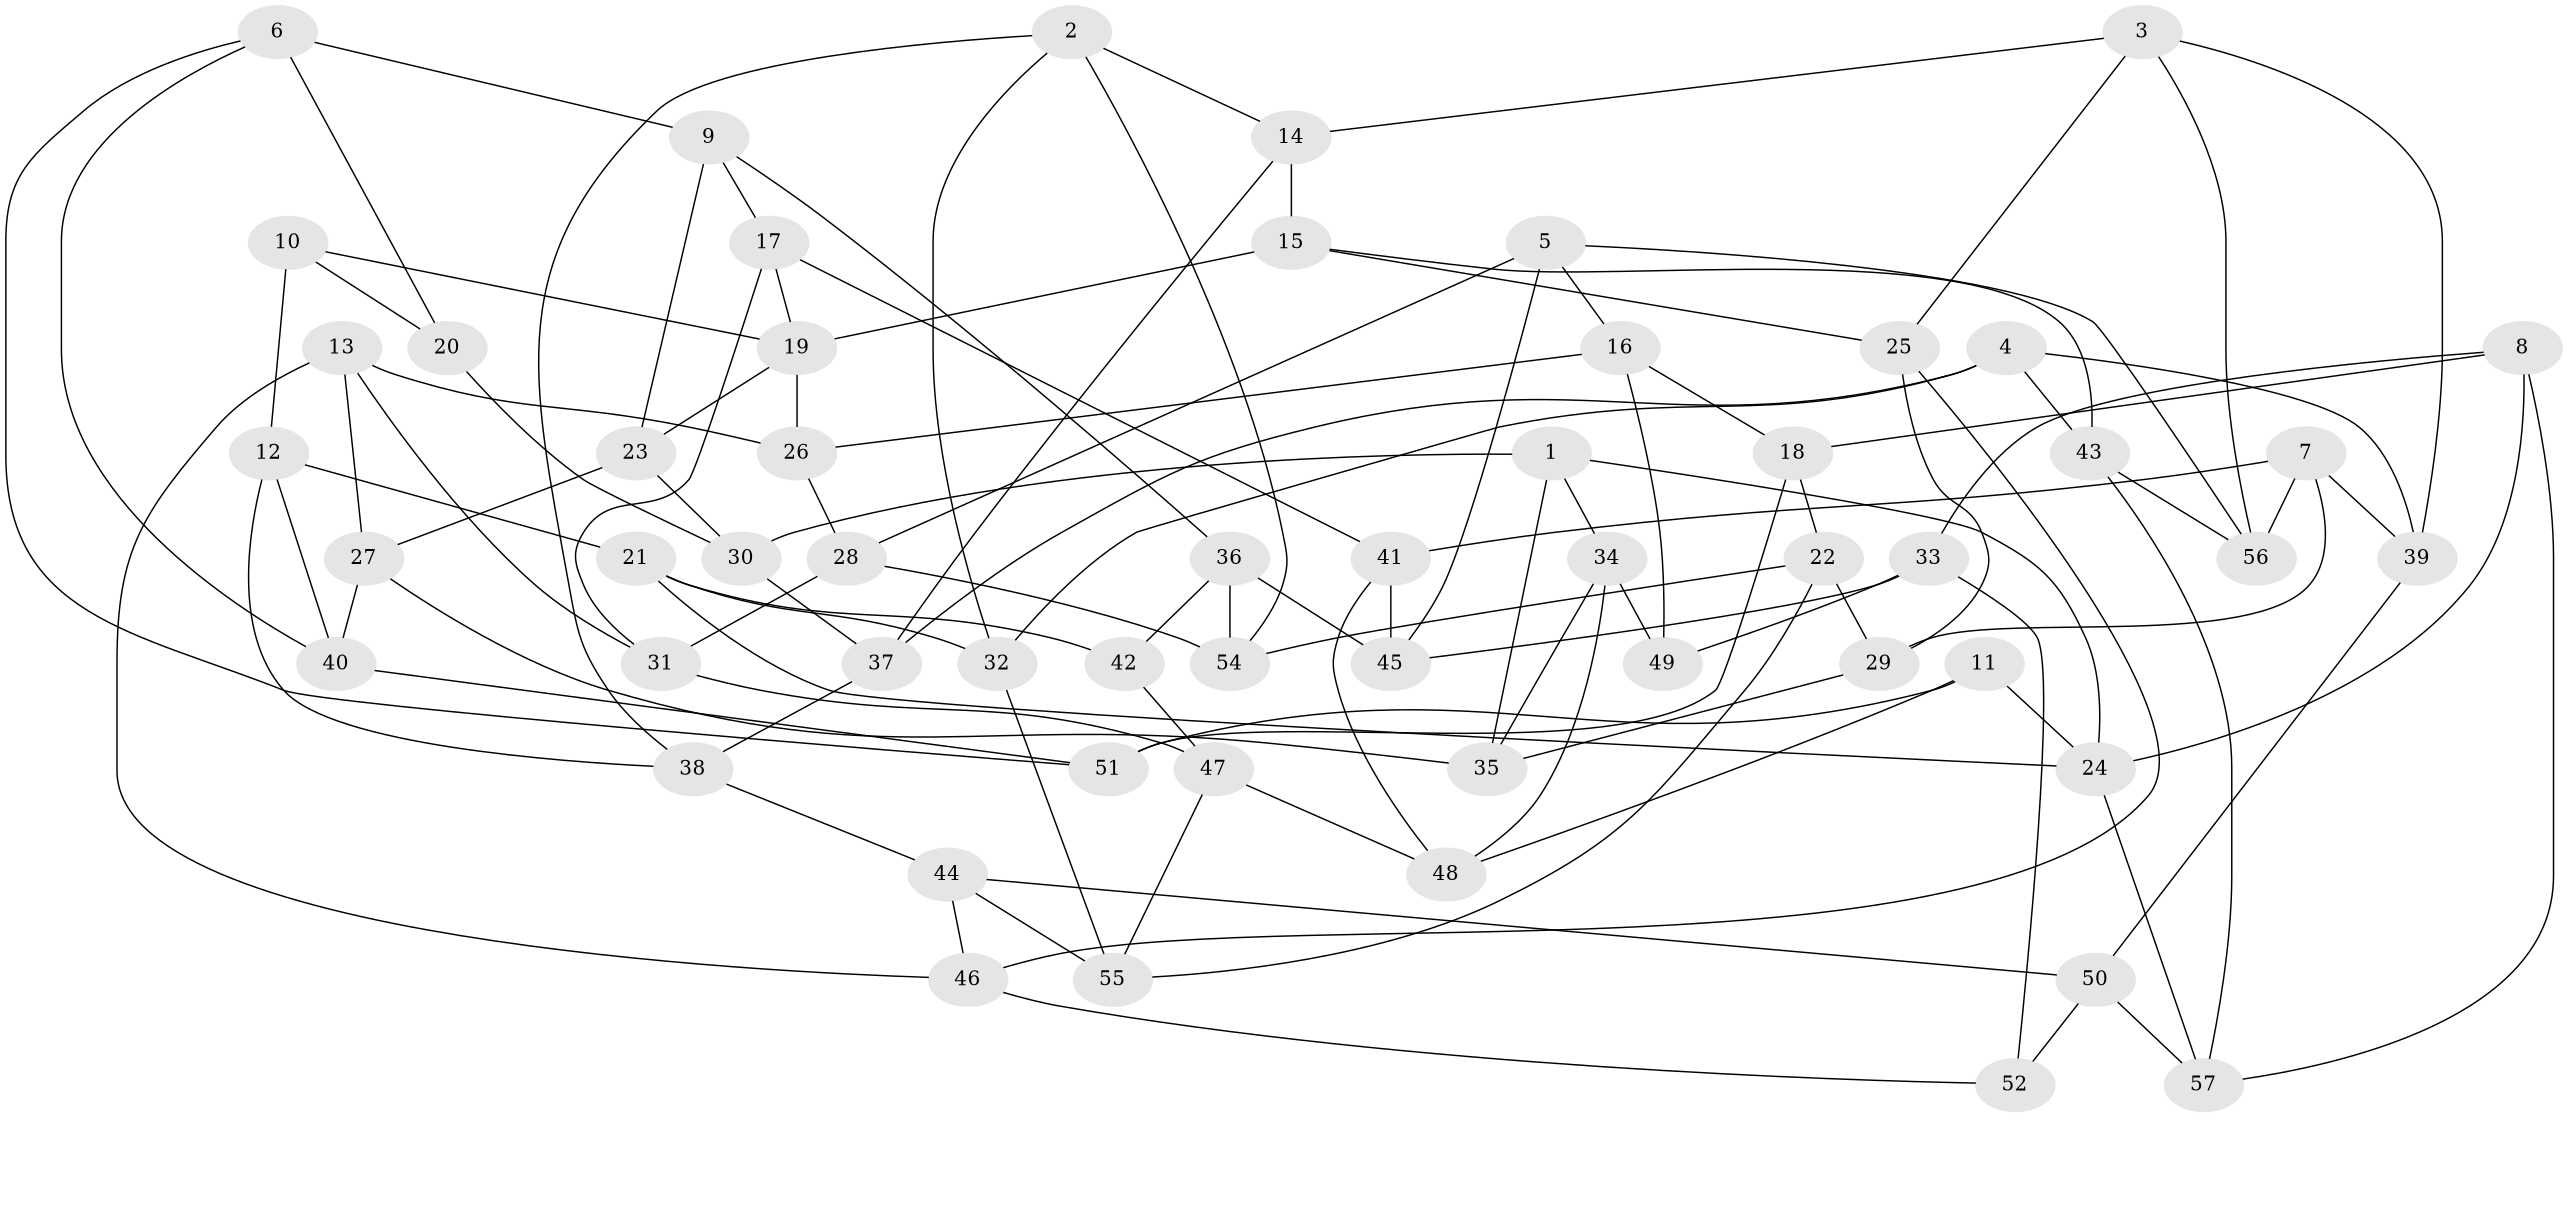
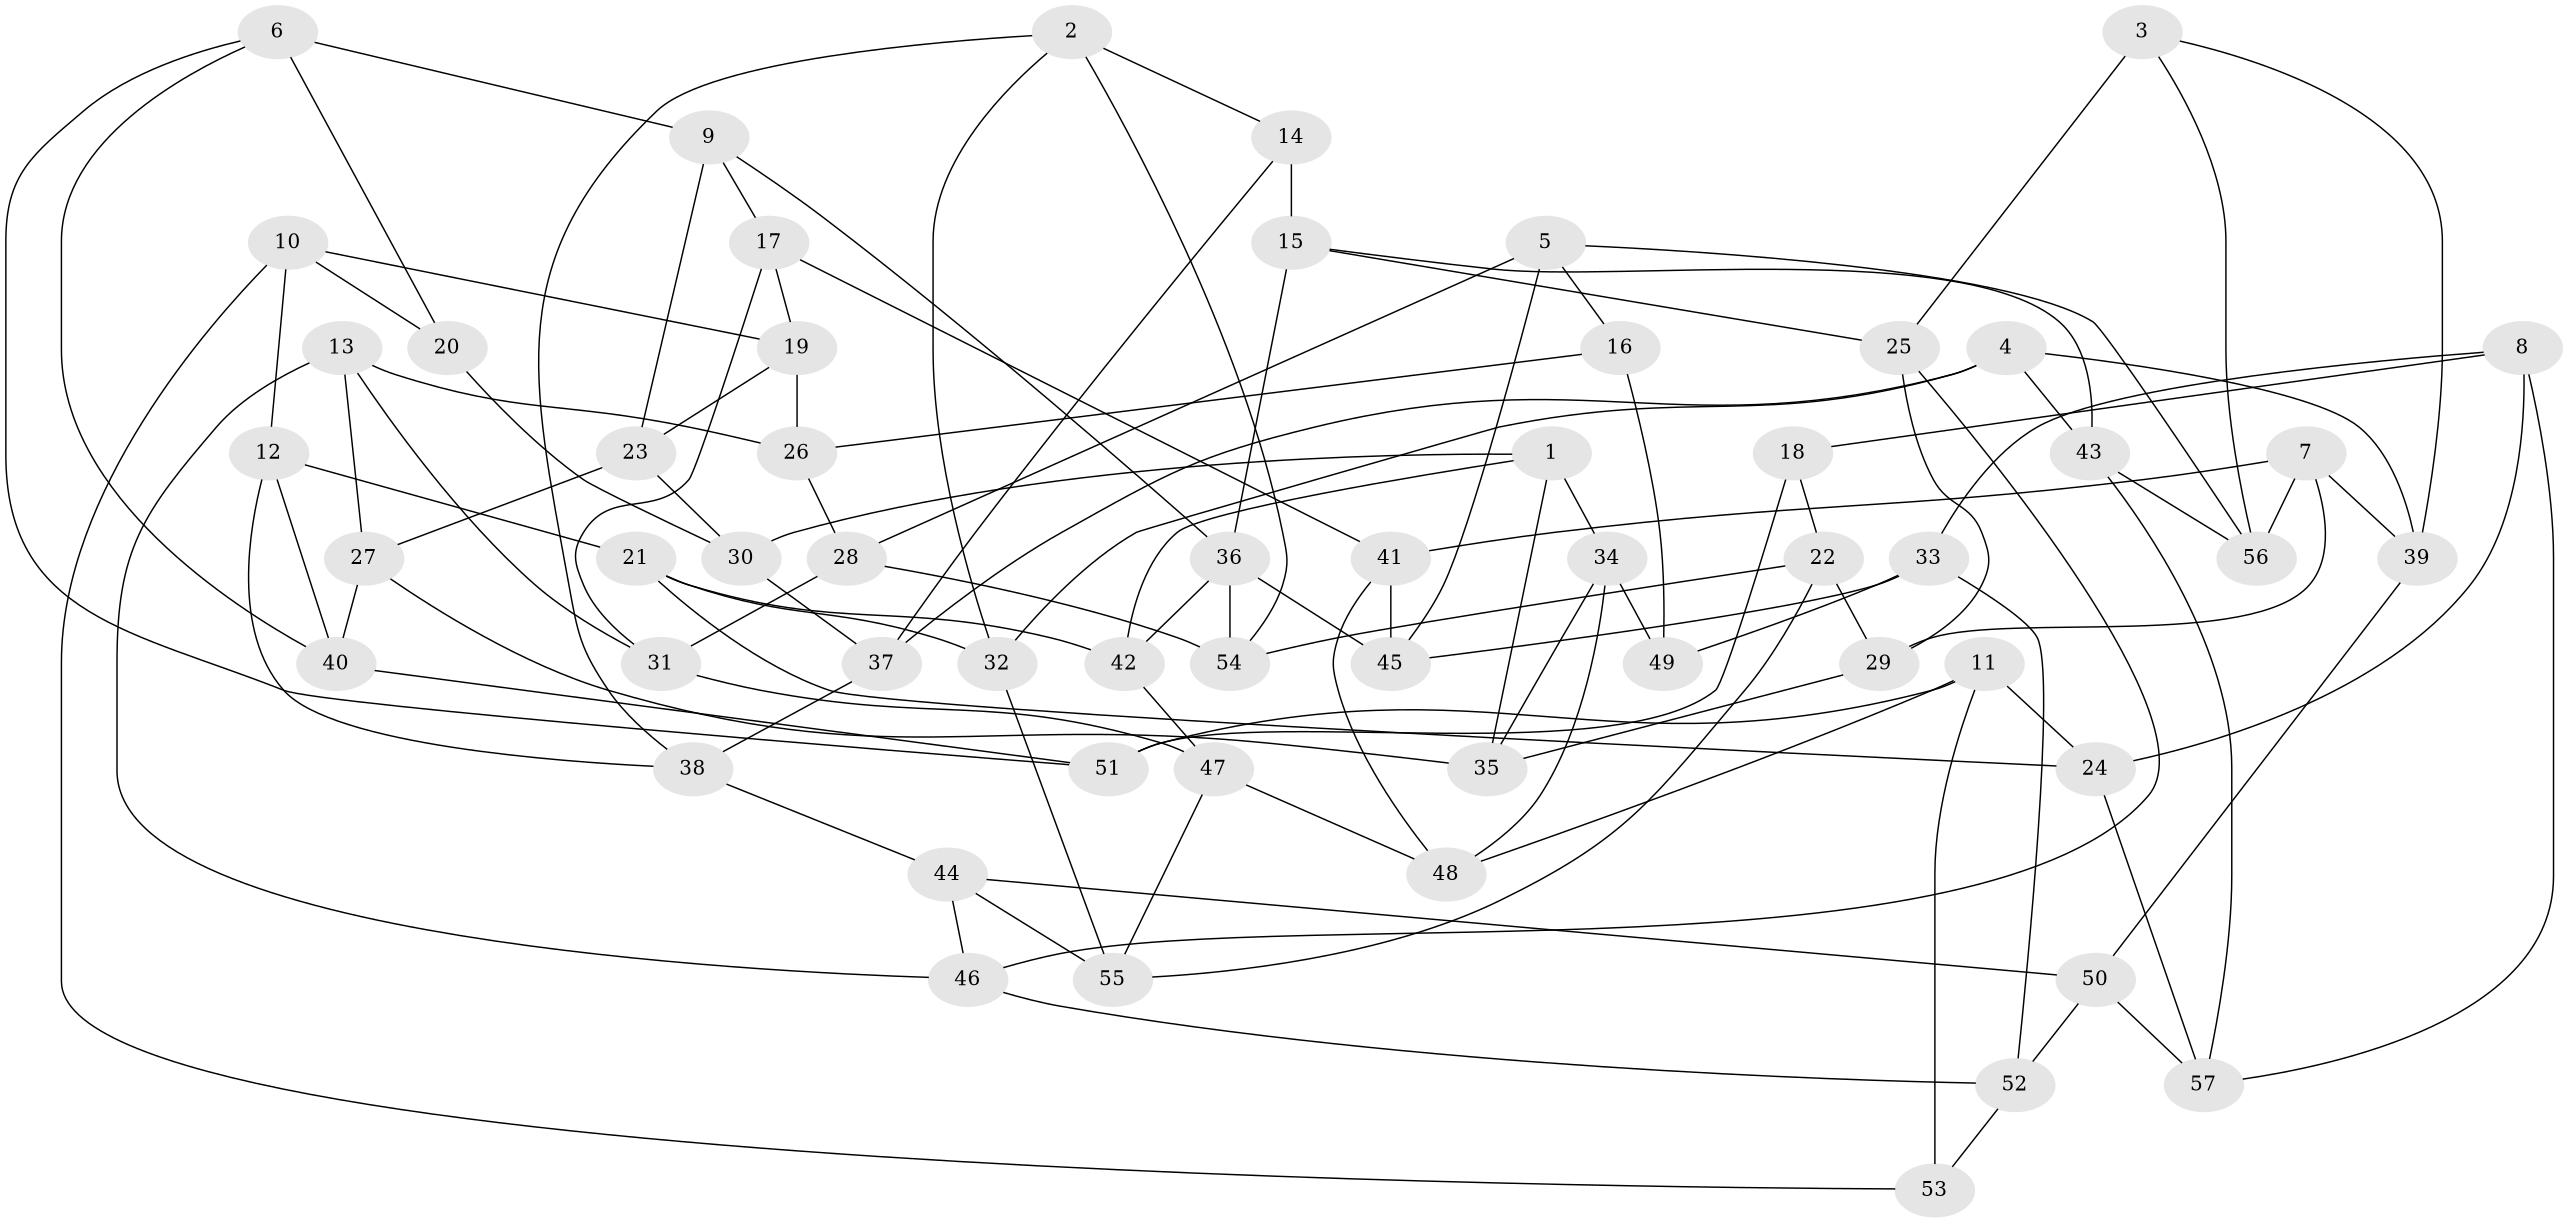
edge "3" -- "14": removed
edge "15" -- "19": now "15" -- "36"
edge "16" -- "18": removed
edge "1" -- "24": now "1" -- "42"
node "53": added
